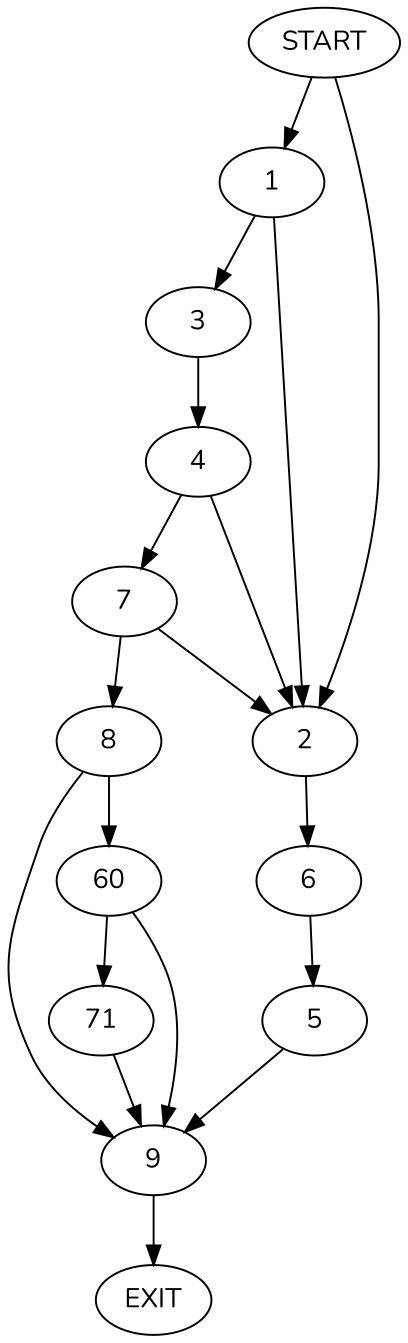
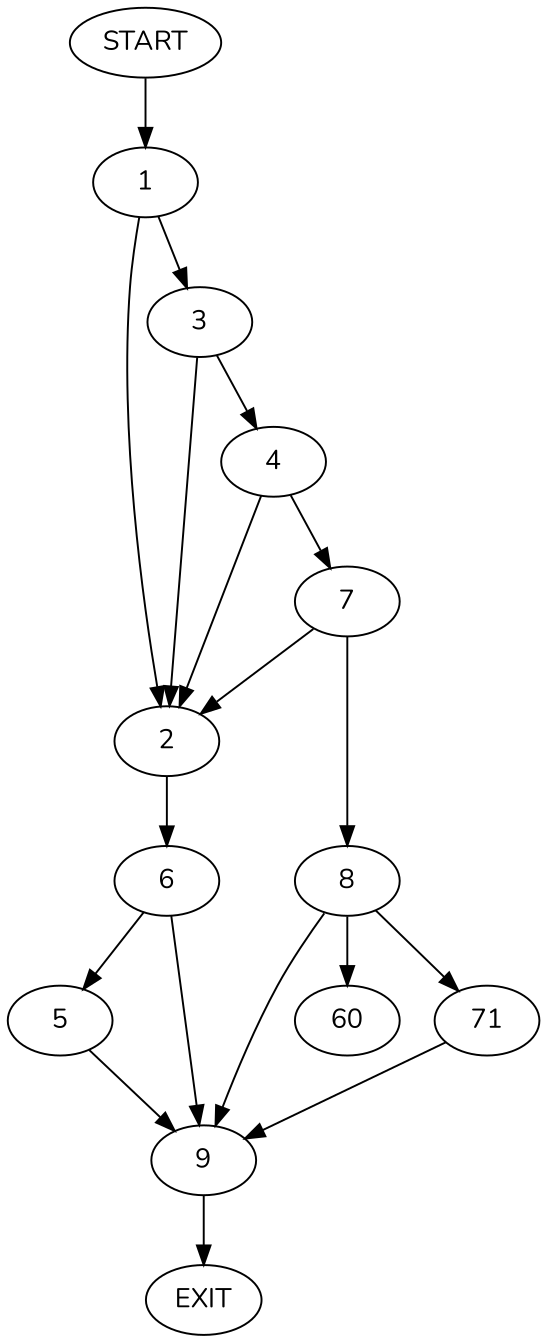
edge "START" -> "2": now "3" -> "2"
edge "60" -> "71": now "8" -> "71"
edge "60" -> "9": now "6" -> "9"
